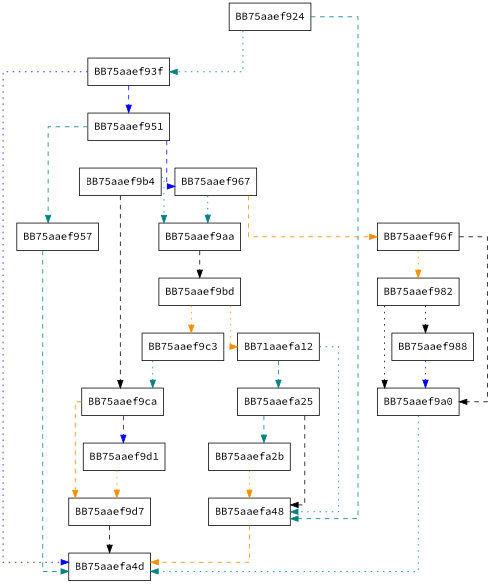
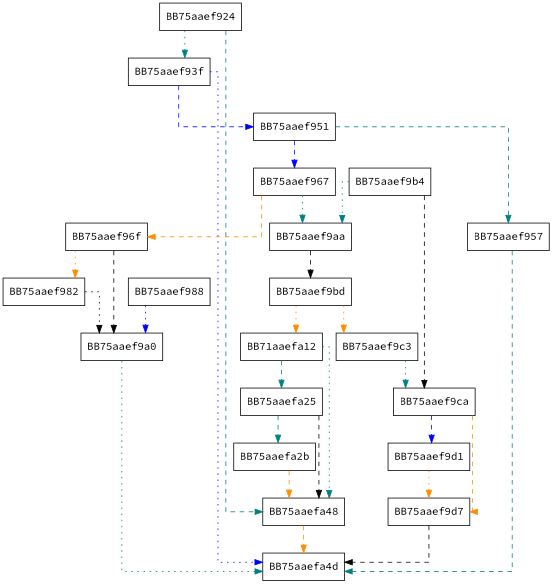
edge "BB75aaef982" -> "BB75aaef988": removed
edge "BB75aaefa2b" -> "BB75aaefa48": style dotted -> dashed
